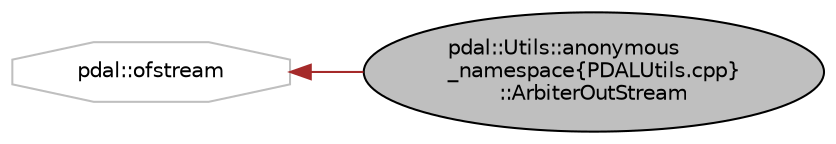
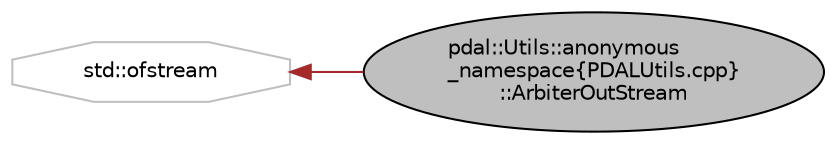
node "pdal::ofstream": label "pdal::ofstream" -> "std::ofstream"
